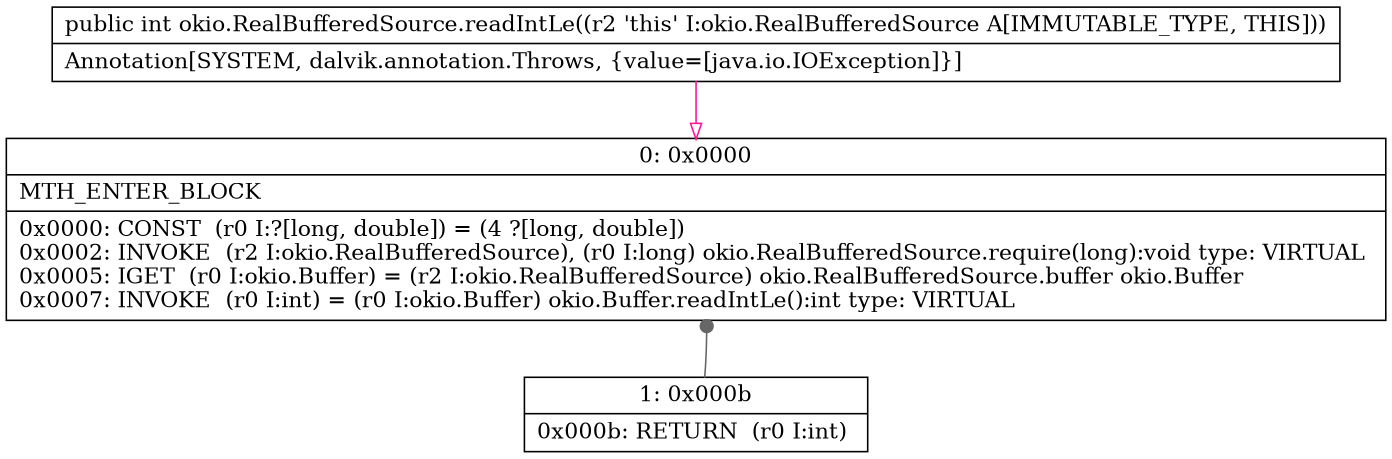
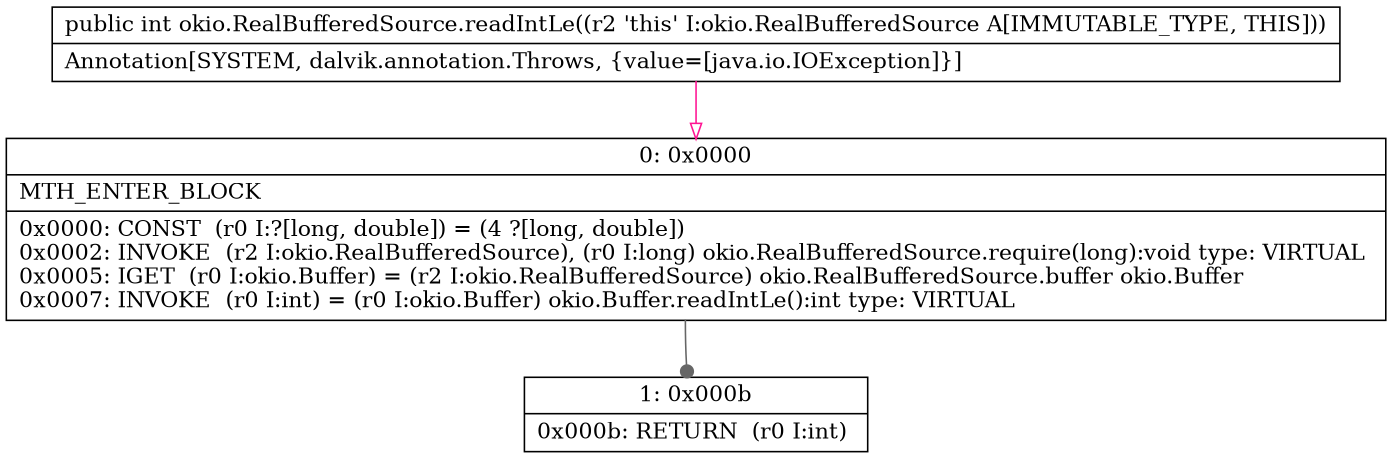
edge "1: 0x000b" -> "0: 0x0000": reversed
